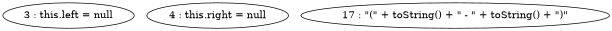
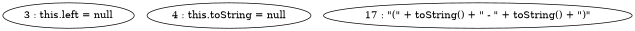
node "4 : this.right = null": label "4 : this.right = null" -> "4 : this.toString = null"
